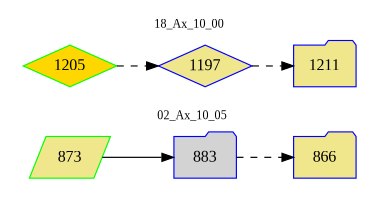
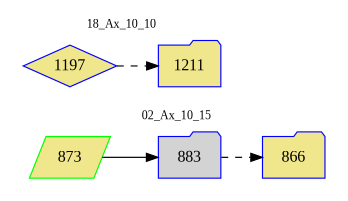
cluster "18_Ax_10_00": label "18_Ax_10_00" -> "18_Ax_10_10"
node "1205": removed
cluster "02_Ax_10_05": label "02_Ax_10_05" -> "02_Ax_10_15"
